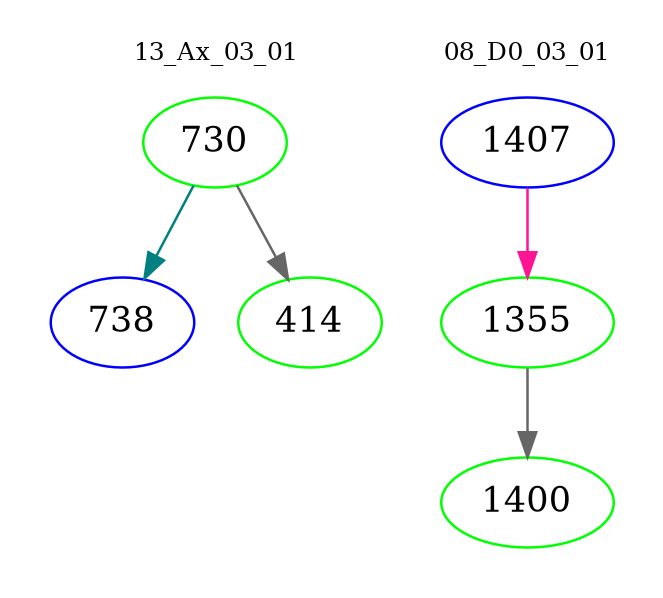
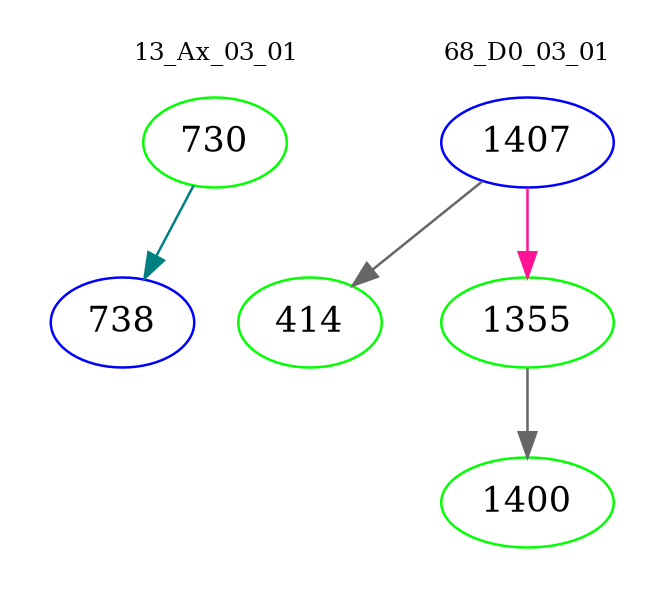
cluster "08_D0_03_01": label "08_D0_03_01" -> "68_D0_03_01"
edge "730" -> "414": now "1407" -> "414"
